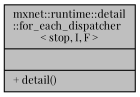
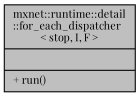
node "mxnet::runtime::detail": text "+ detail()" -> "+ run()"
